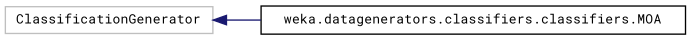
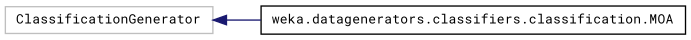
node "weka.datagenerators.classifiers.classifiers.MOA": label "weka.datagenerators.classifiers.classifiers.MOA" -> "weka.datagenerators.classifiers.classification.MOA"
